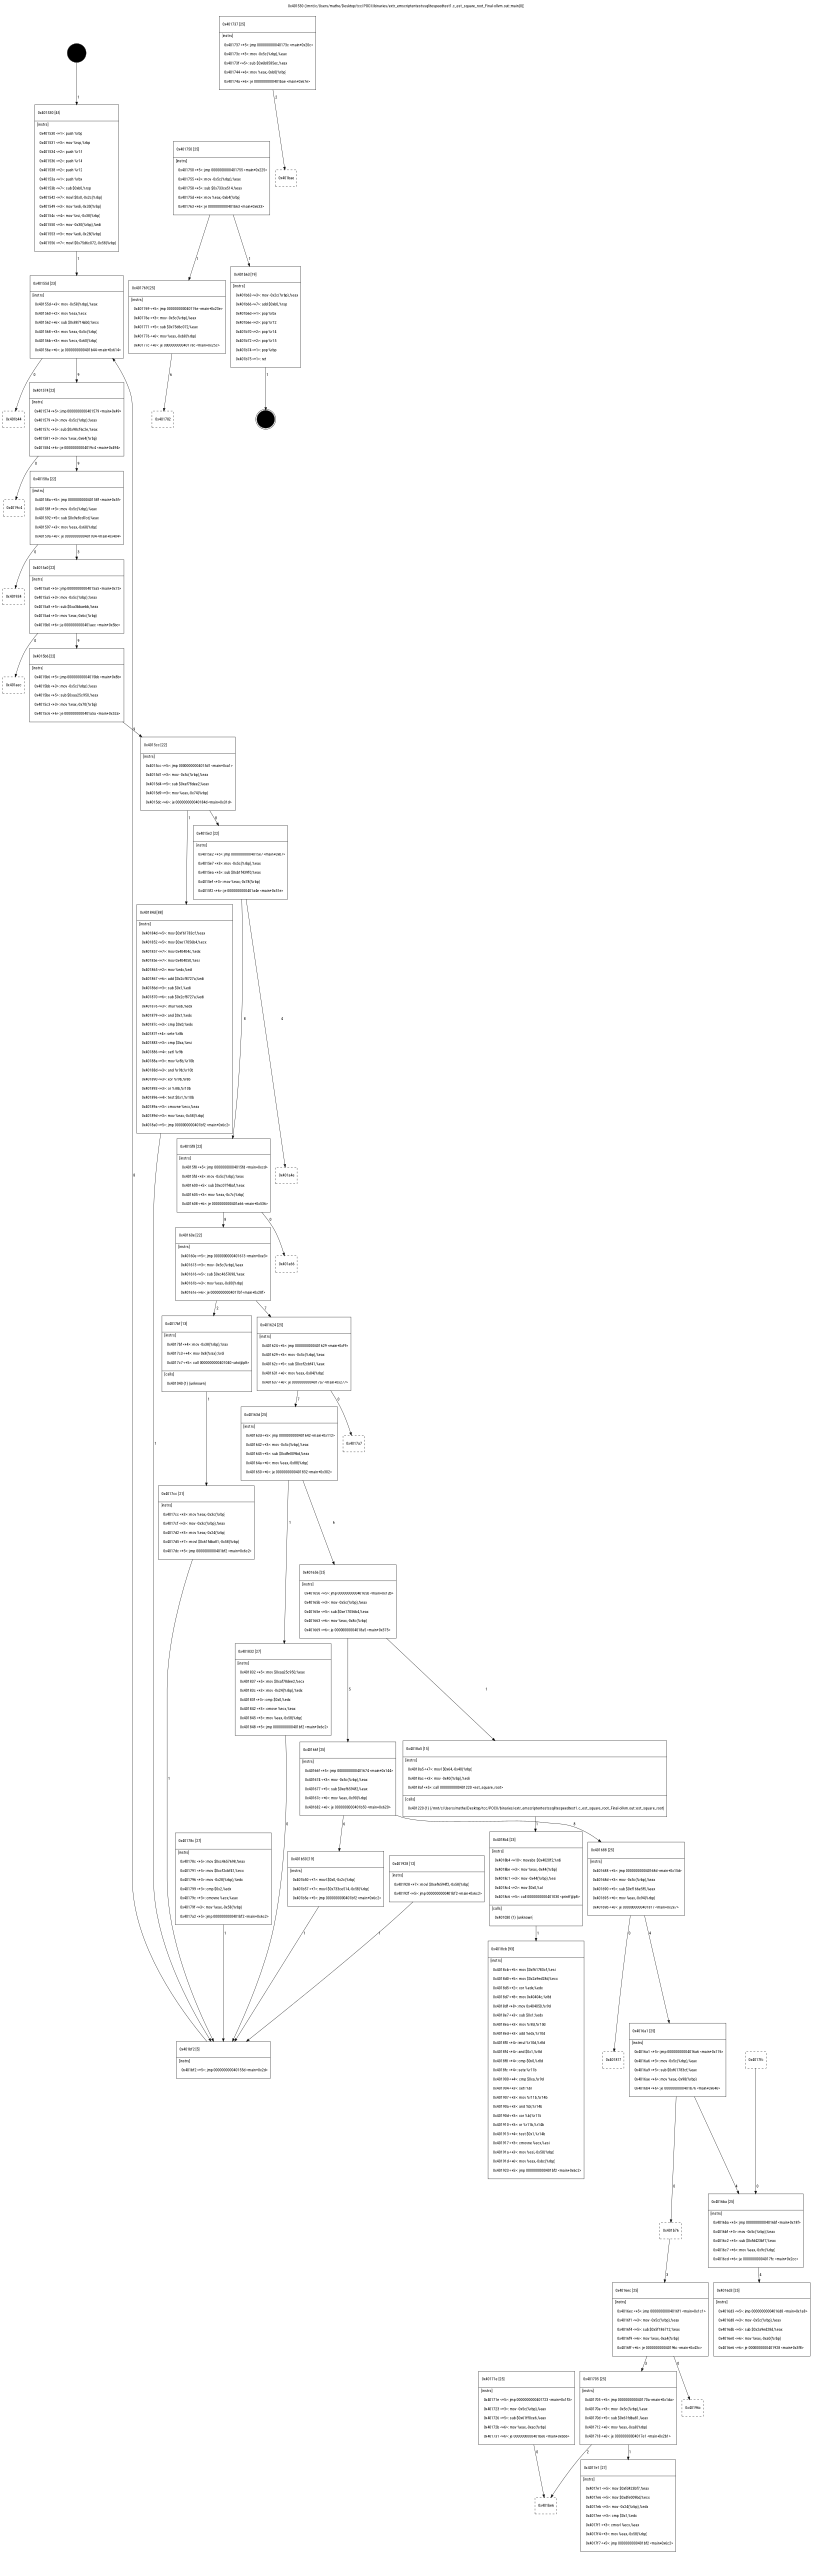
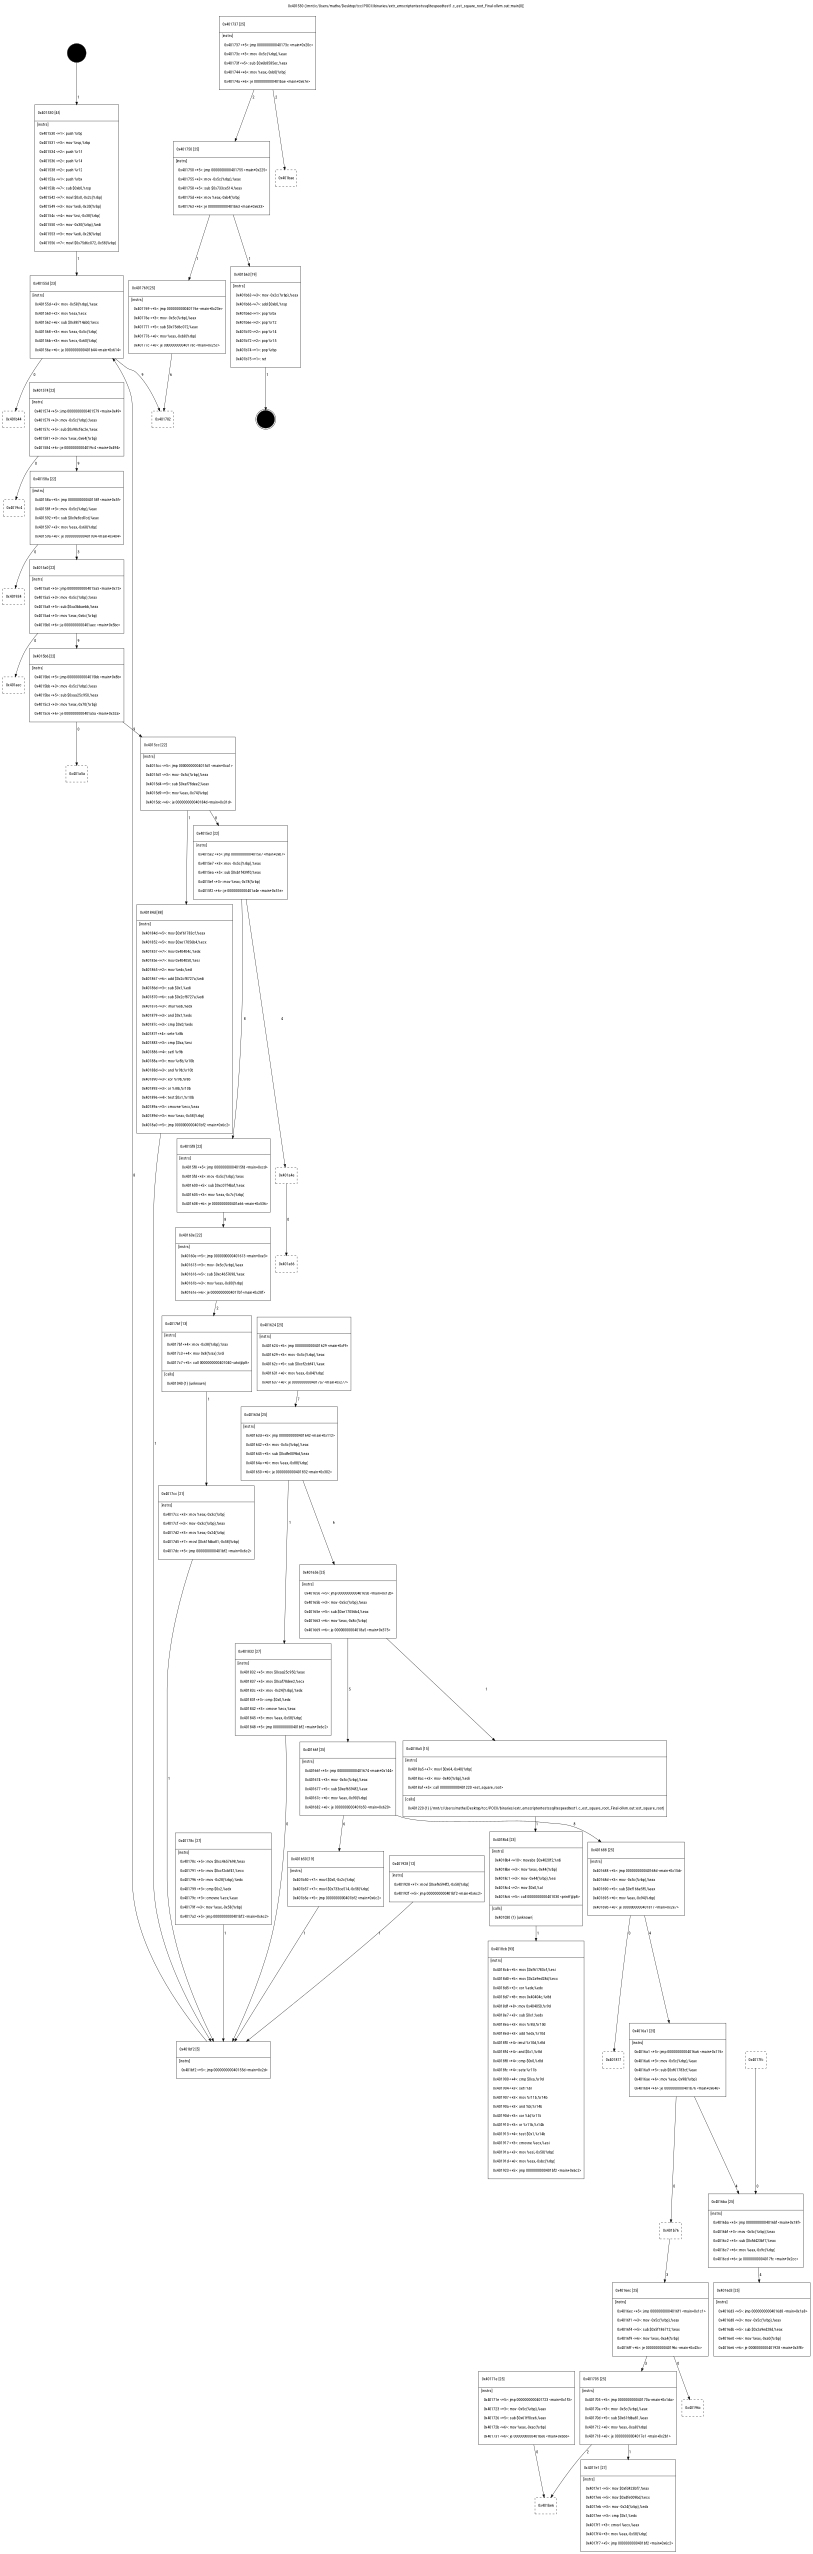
edge "0x401737 [25]" -> "0x401750 [25]": added, label "2"
edge "0x40155d [23]" -> "0x401574 [22]": now "0x40155d [23]" -> "0x401782"
node "0x401a5a": added
edge "0x4015f8 [22]" -> "0x401a66": now "0x401a4e" -> "0x401a66"
edge "0x40160e [22]" -> "0x401624 [25]": removed, label "7"
node "0x4017a7": removed
